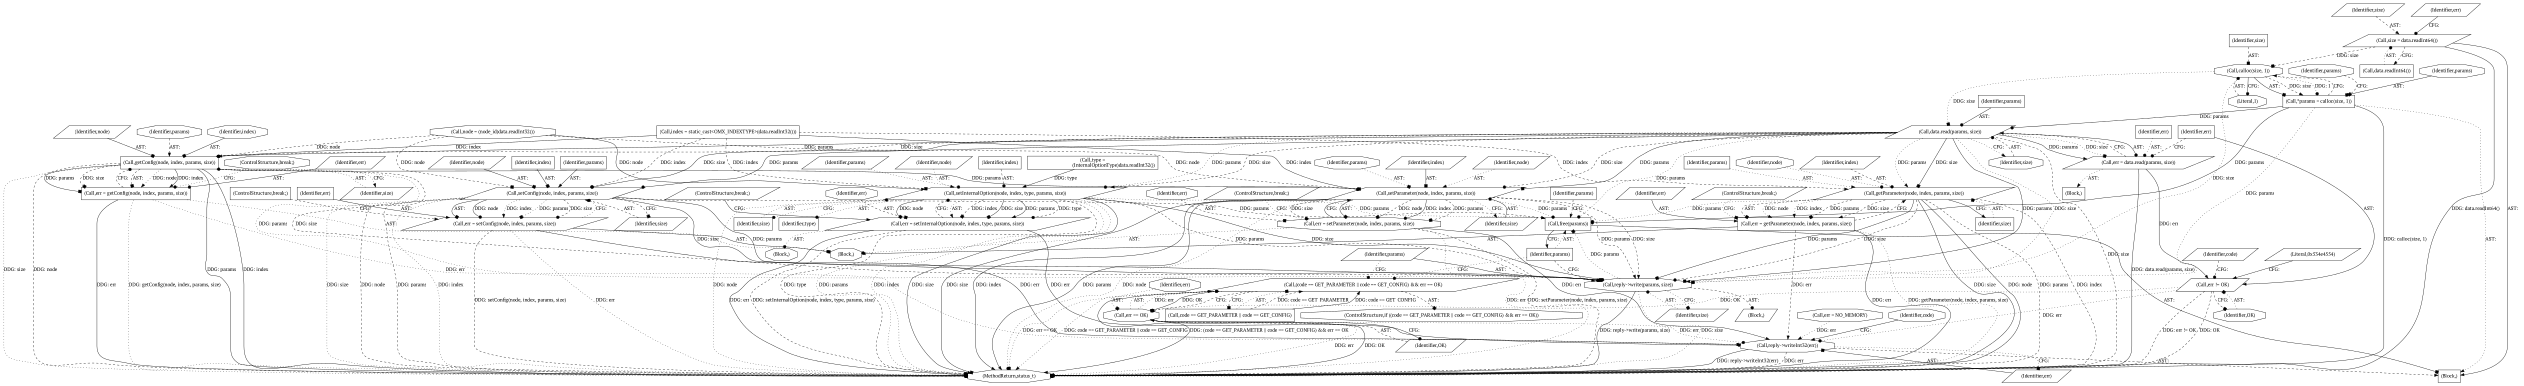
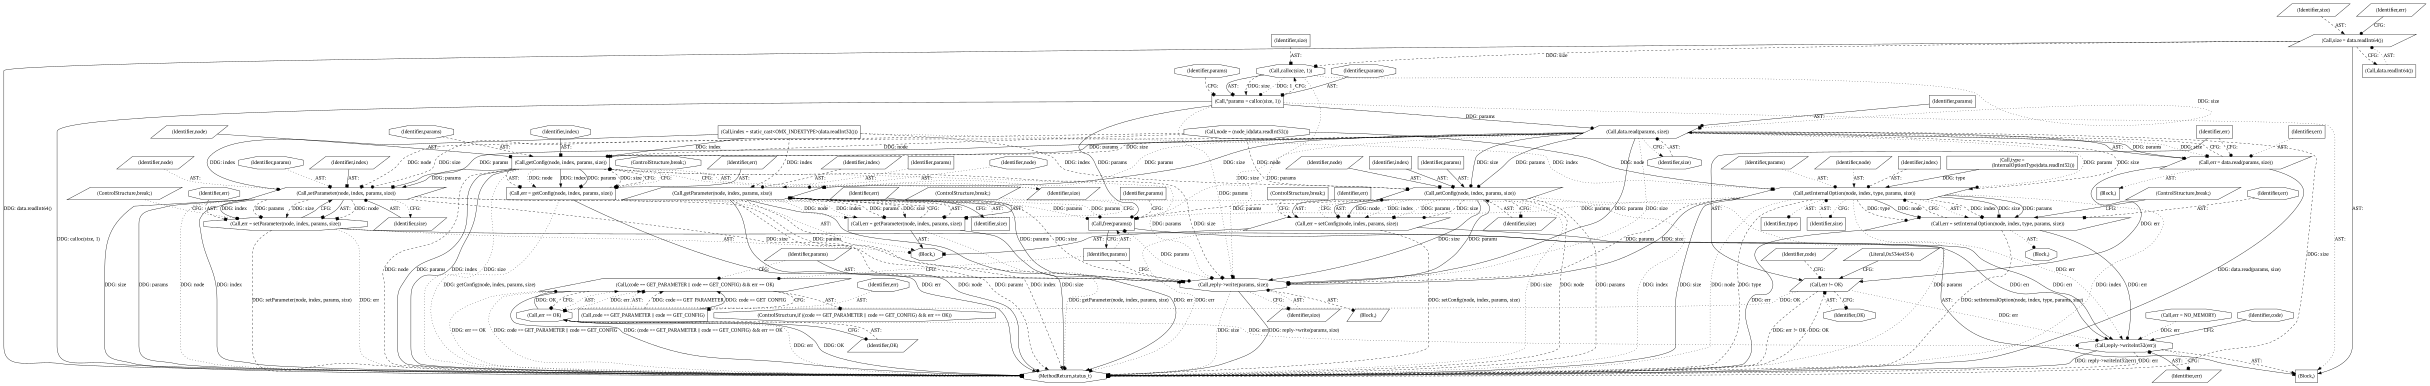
node "(Literal,1)": removed
edge "(Call,index = static_cast<OMX_INDEXTYPE>(data.readInt32()))" -> "(Call,setInternalOption(node, index, type, params, size))": style dashed -> dotted
edge "(Call,err = getParameter(node, index, params, size))" -> "(Call,reply->writeInt32(err))": removed, label "DDG: err"
